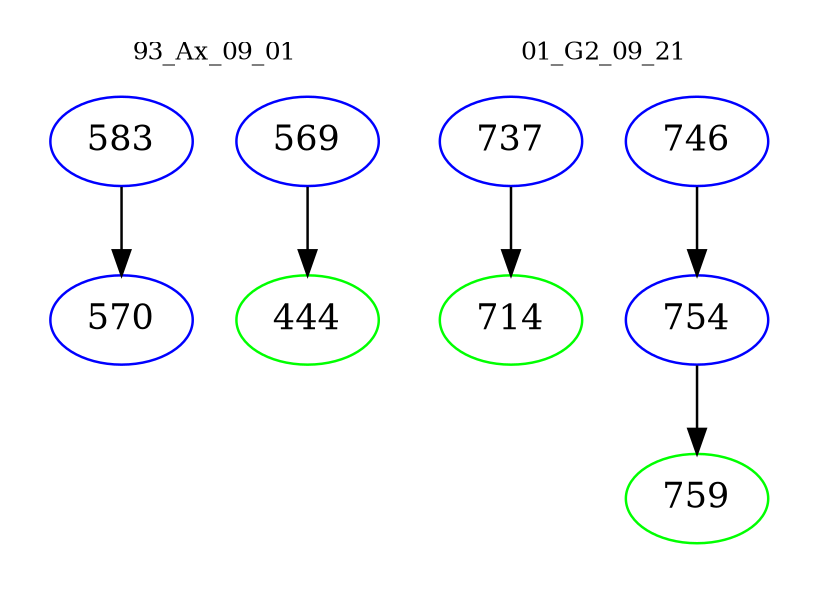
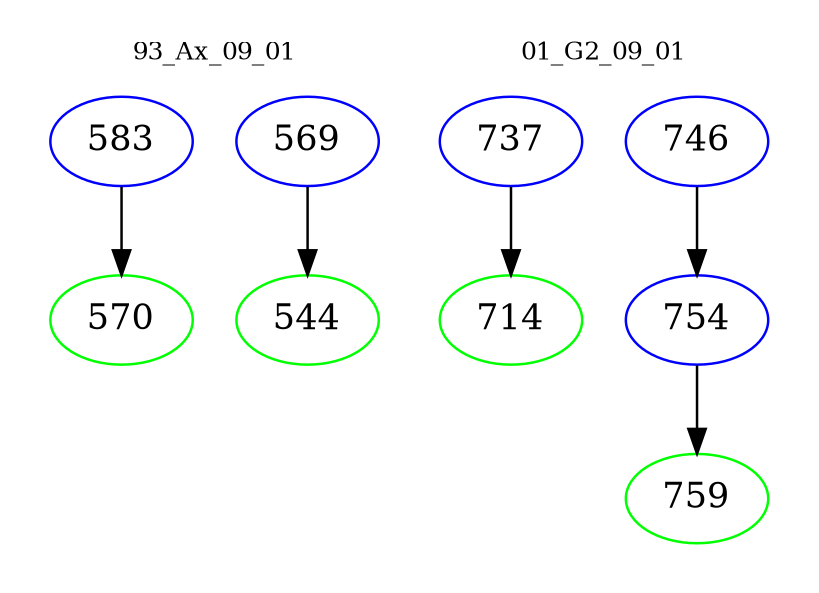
cluster "01_G2_09_21": label "01_G2_09_21" -> "01_G2_09_01"
node "570": color blue -> green
node "444": label "444" -> "544"
